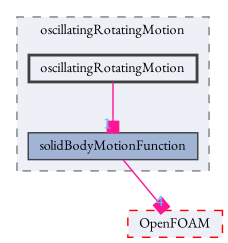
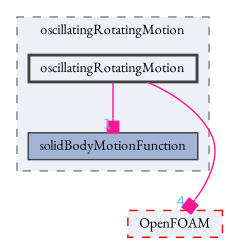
edge "solidBodyMotionFunction" -> "OpenFOAM": now "oscillatingRotatingMotion" -> "OpenFOAM"
